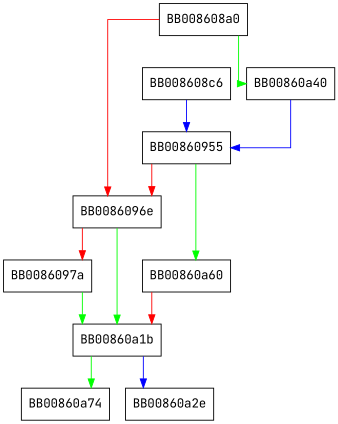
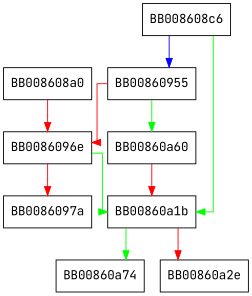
node "BB00860a40": removed
edge "BB0086097a" -> "BB00860a1b": now "BB008608c6" -> "BB00860a1b"
edge "BB00860a1b" -> "BB00860a2e": color blue -> red
